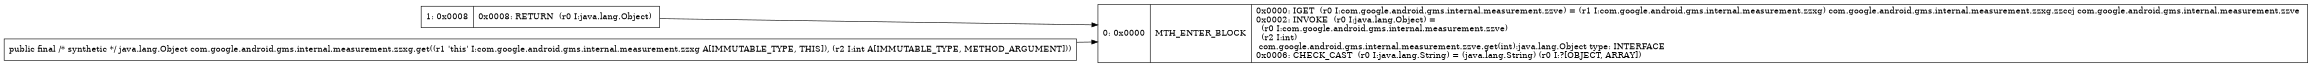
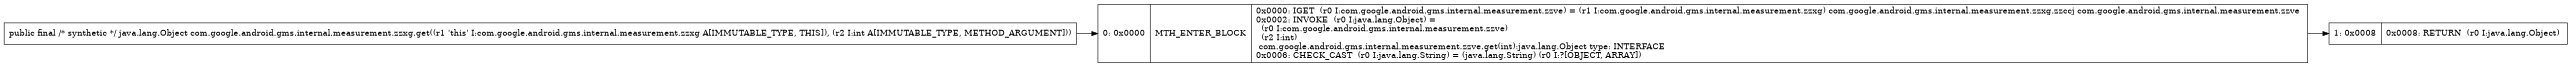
edge "1: 0x0008" -> "0: 0x0000": reversed
